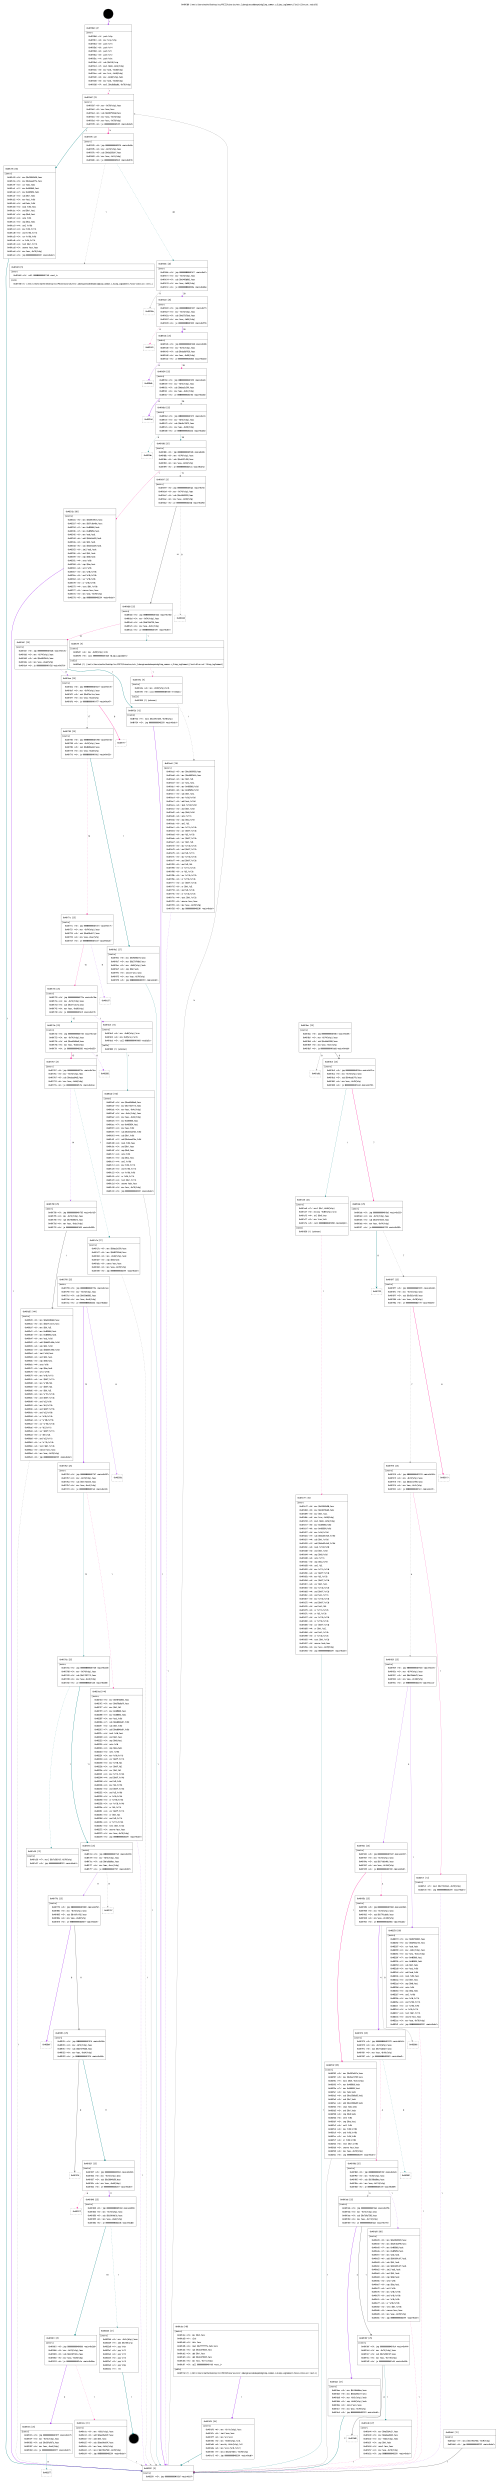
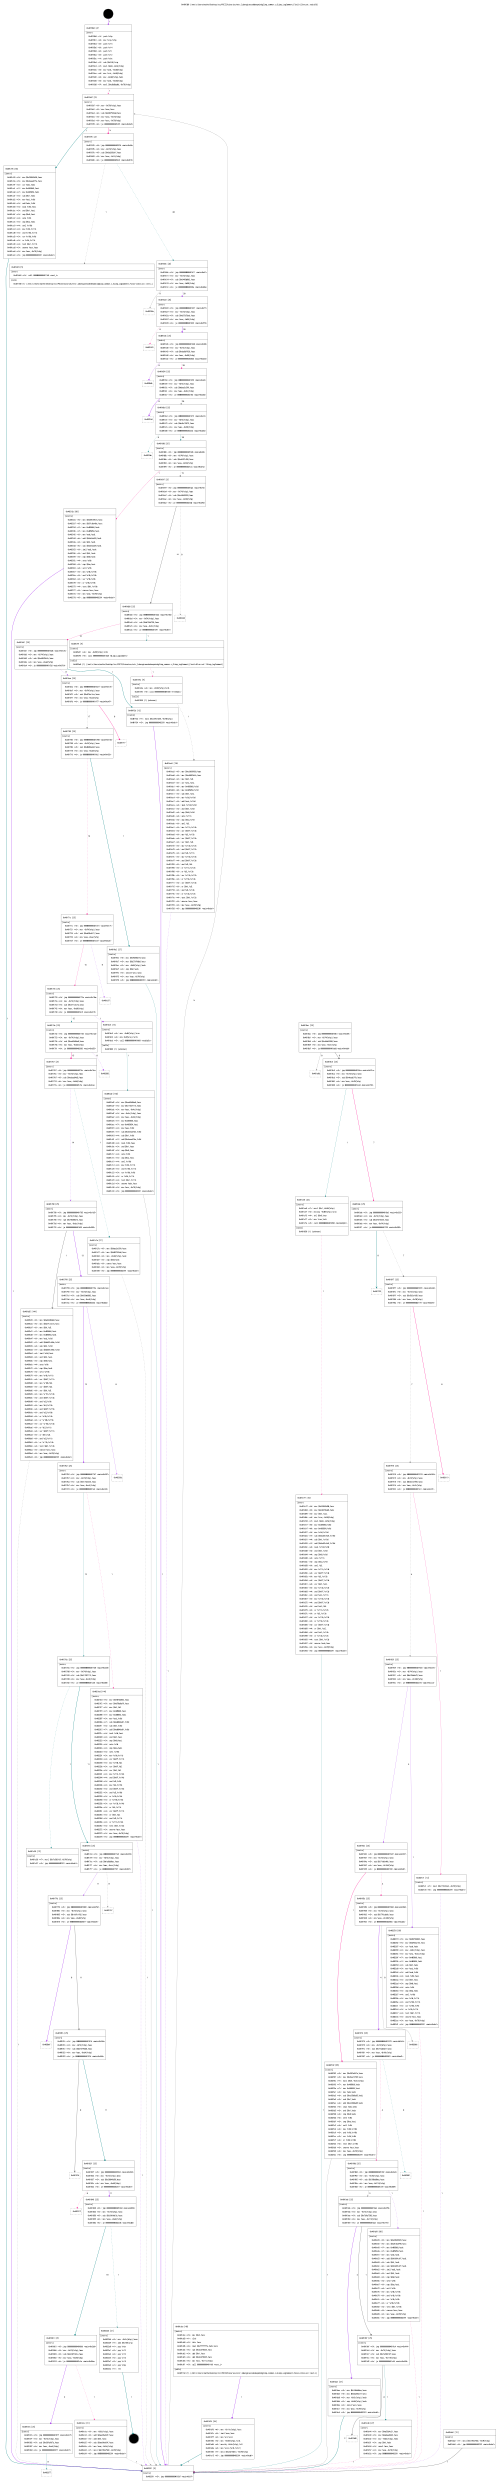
edge "0x401780 [25]" -> "0x401799 [25]": added, label "13"
